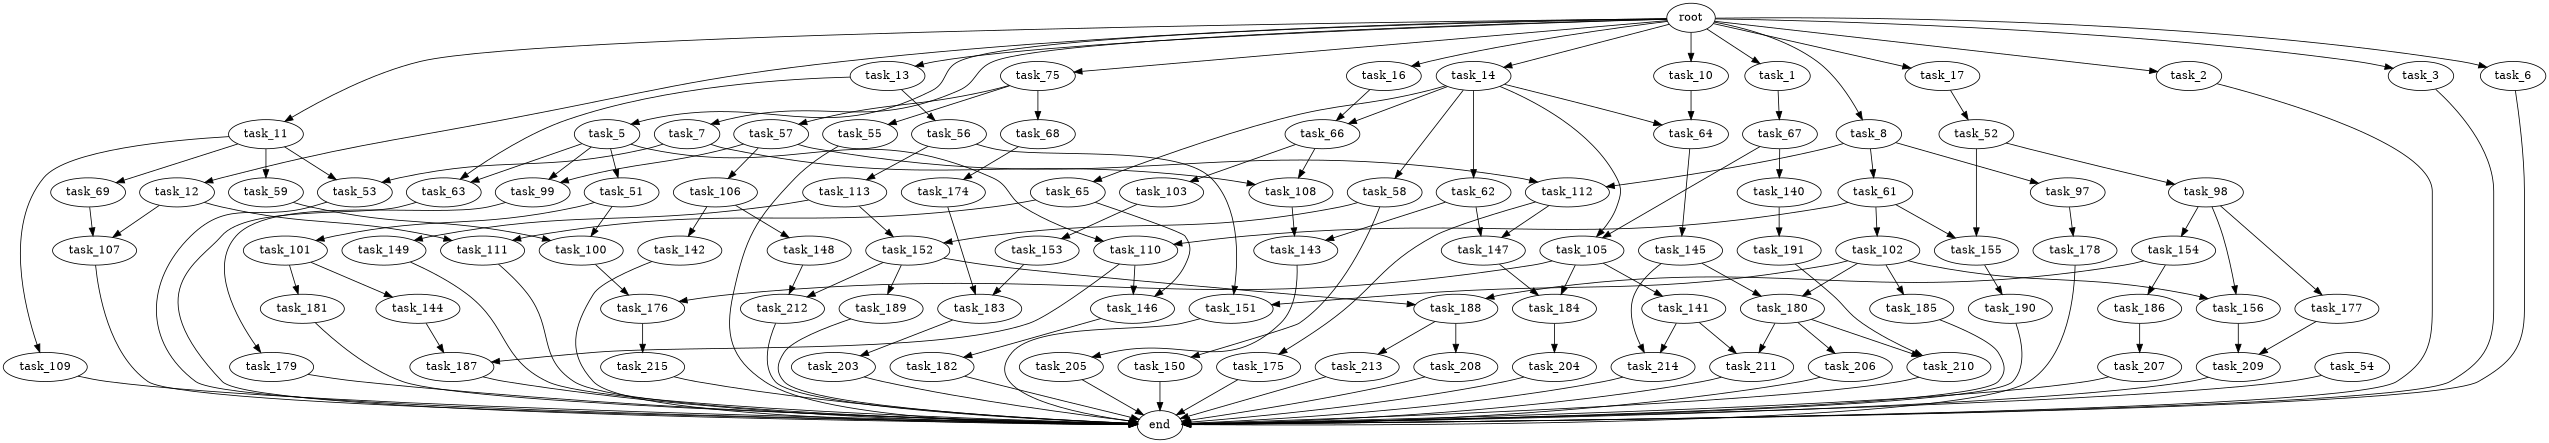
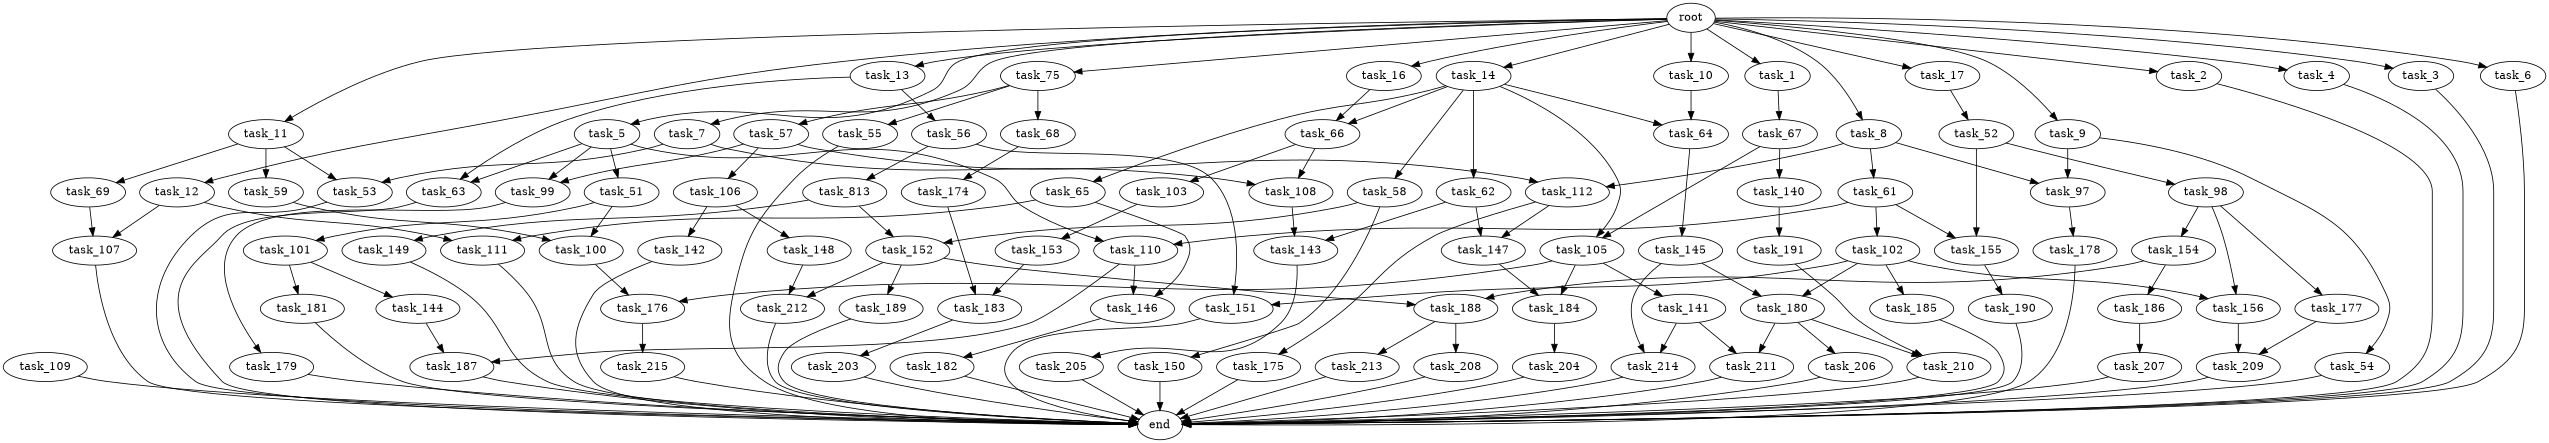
node "task_4": added
node "task_9": added
edge "task_11" -> "task_109": removed
node "task_113": label "task_113" -> "task_813"
